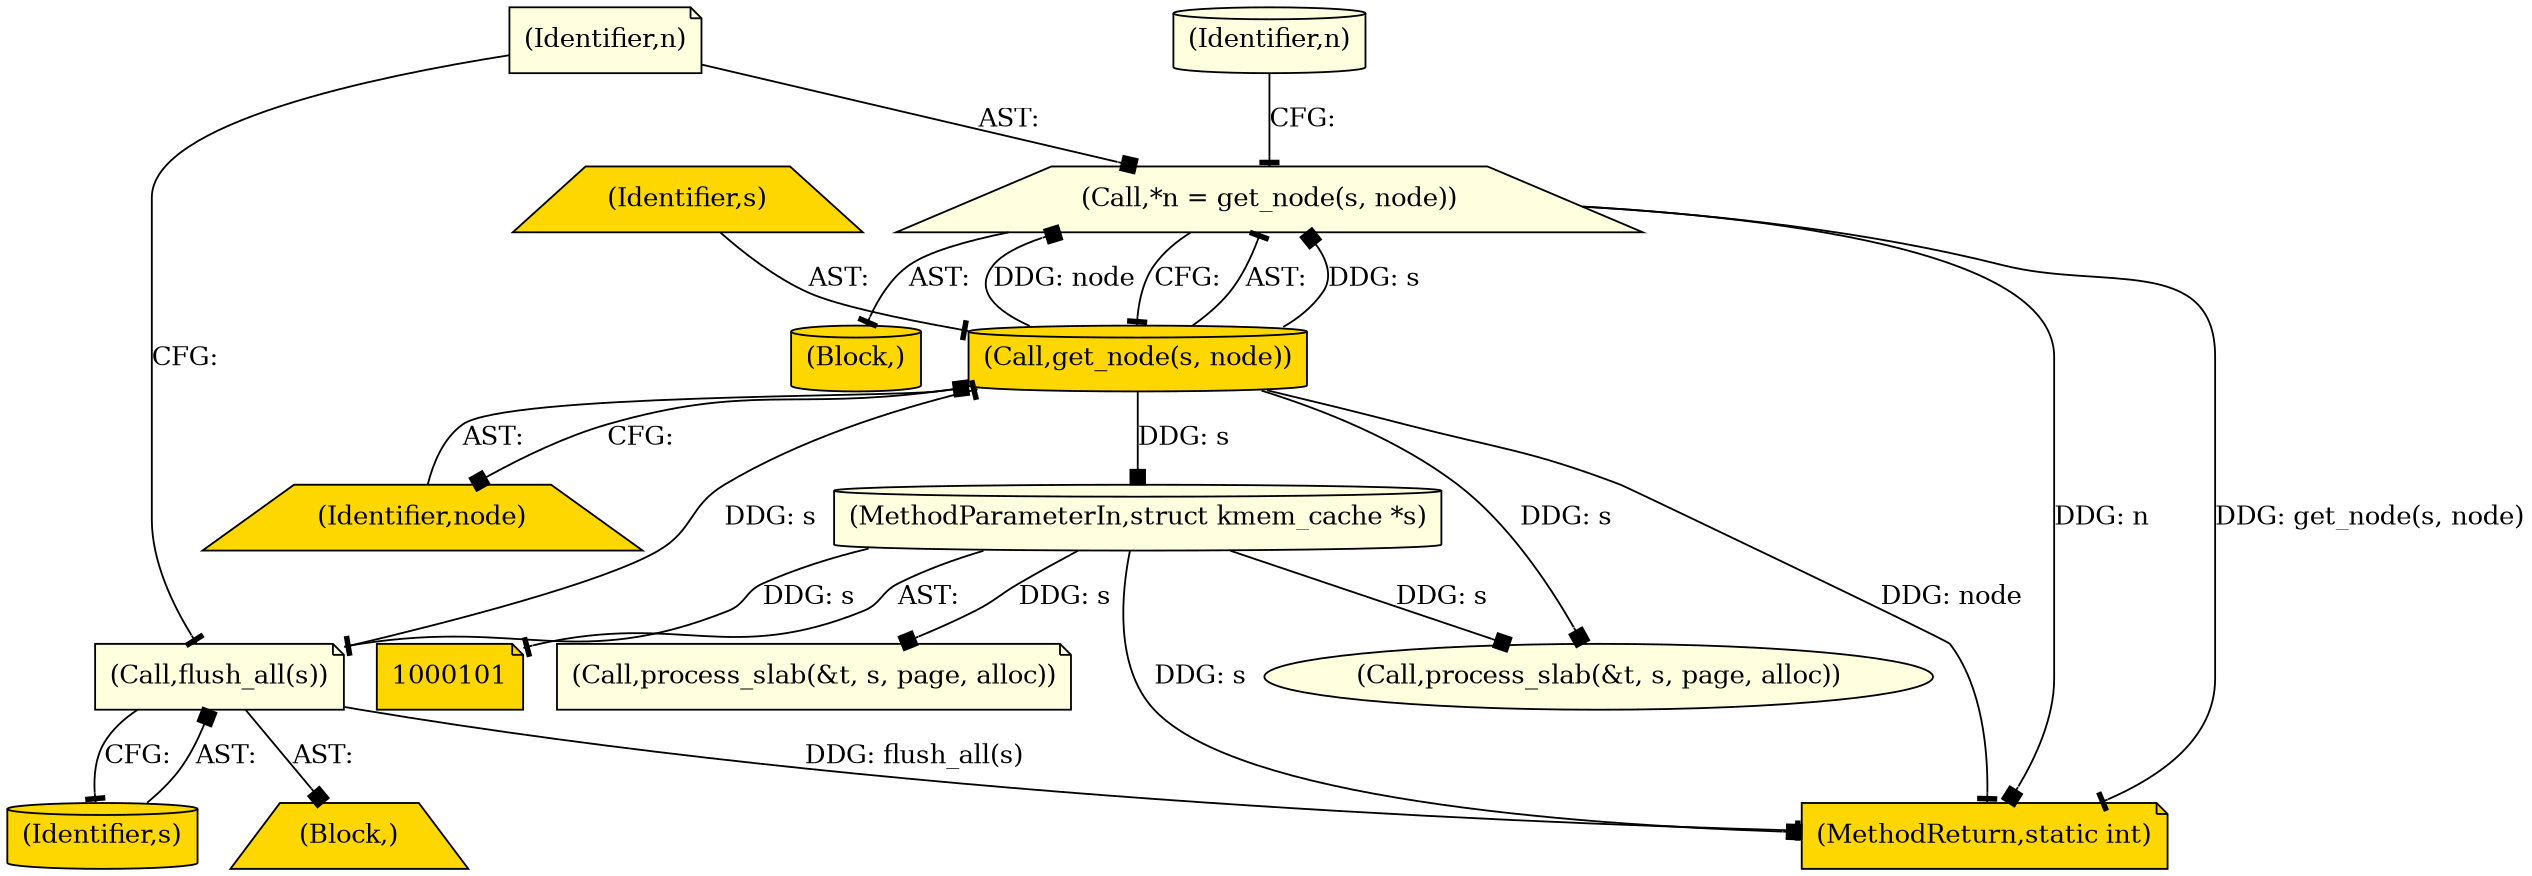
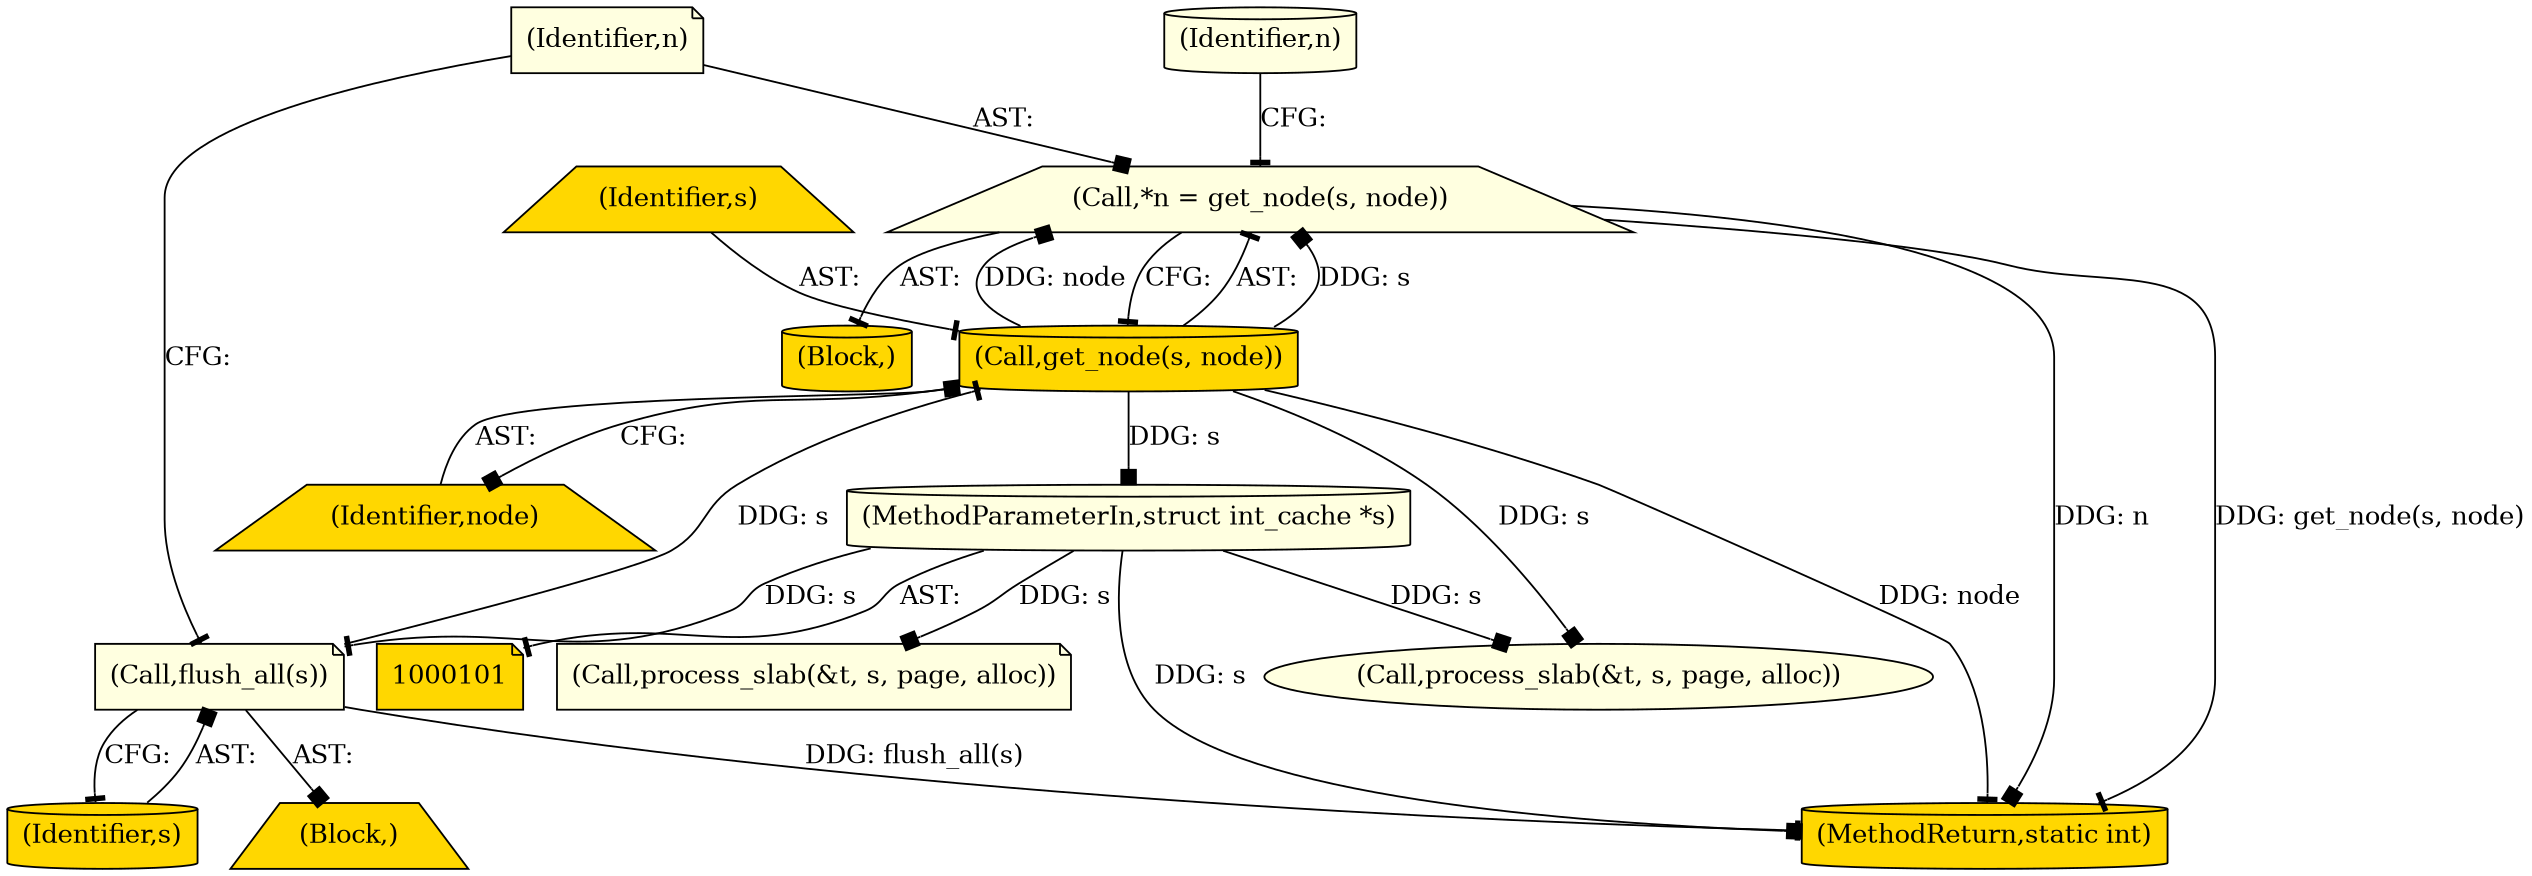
node "(MethodParameterIn,struct kmem_cache *s)": label "(MethodParameterIn,struct kmem_cache *s)" -> "(MethodParameterIn,struct int_cache *s)"
node "(MethodReturn,static int)": shape note -> cylinder
